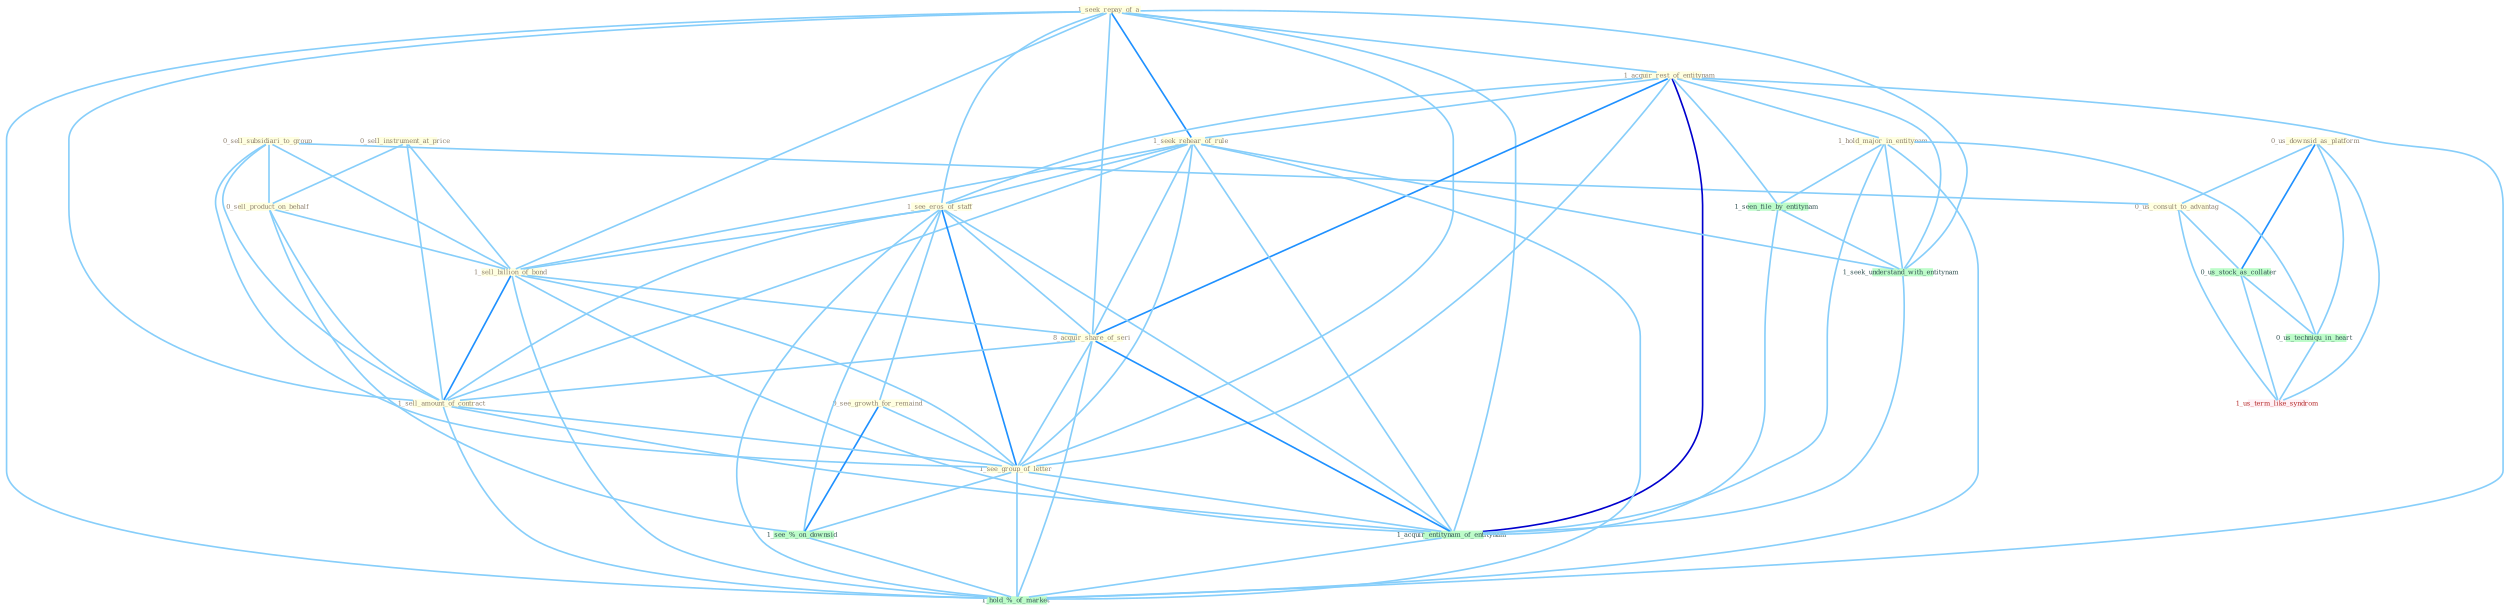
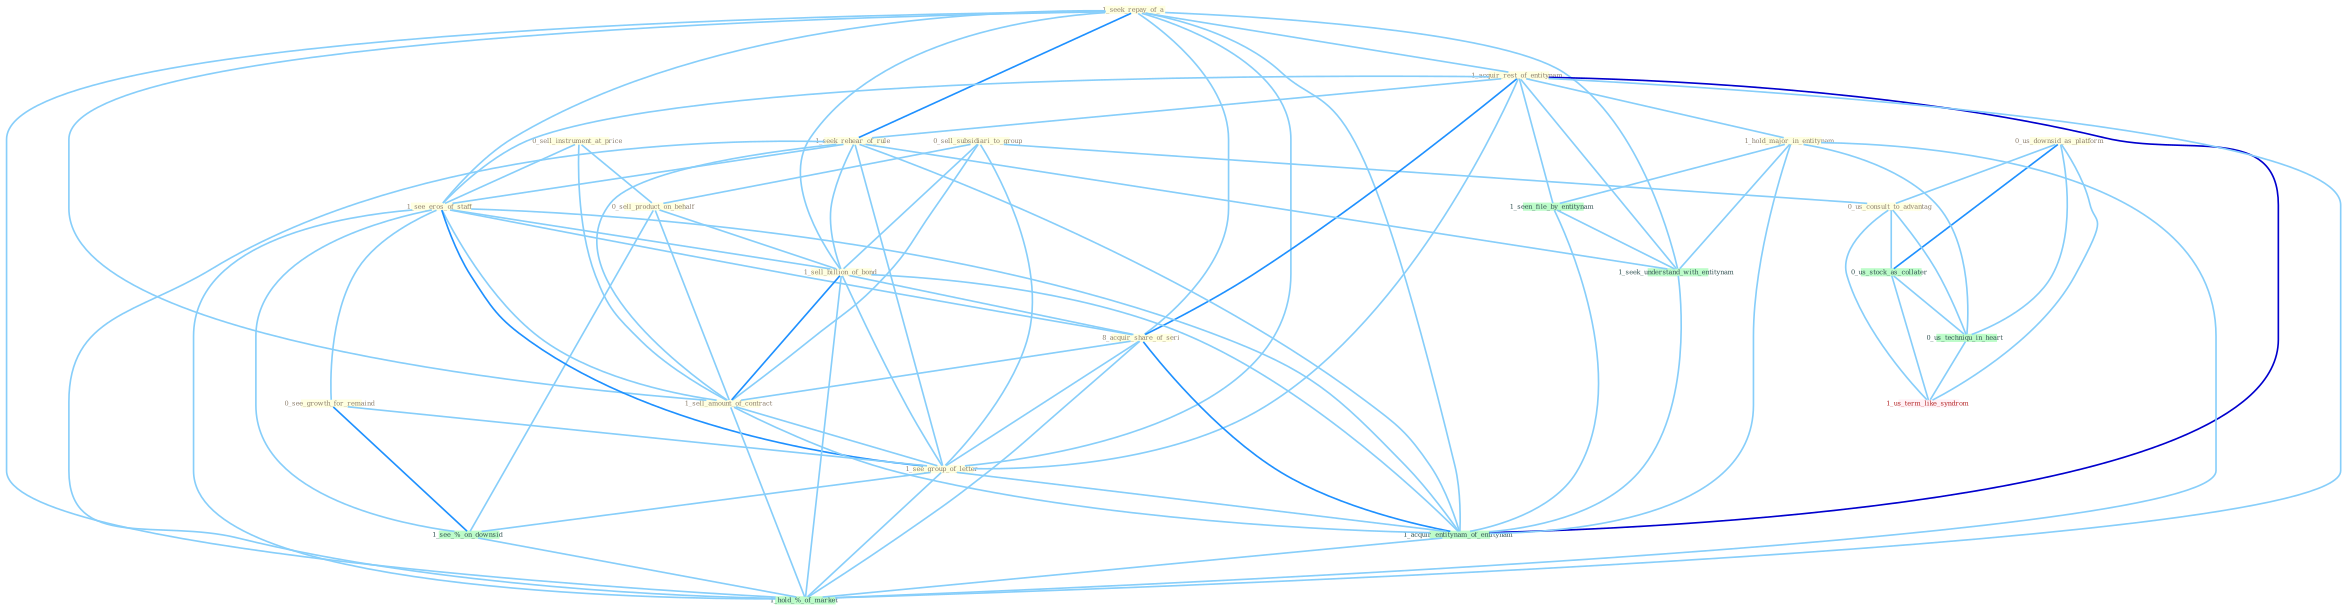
edge "0_sell_instrument_at_price" -- "1_sell_billion_of_bond": now "0_sell_instrument_at_price" -- "1_see_eros_of_staff"
edge "1_seek_rehear_of_rule" -- "8_acquir_share_of_seri": removed
edge "0_us_consult_to_advantag" -- "0_us_techniqu_in_heart": added
